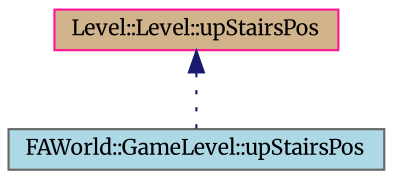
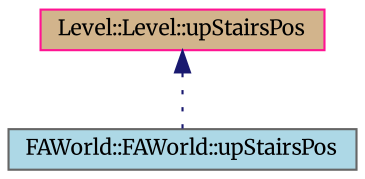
node "FAWorld::GameLevel::upStairsPos": label "FAWorld::GameLevel::upStairsPos" -> "FAWorld::FAWorld::upStairsPos"
